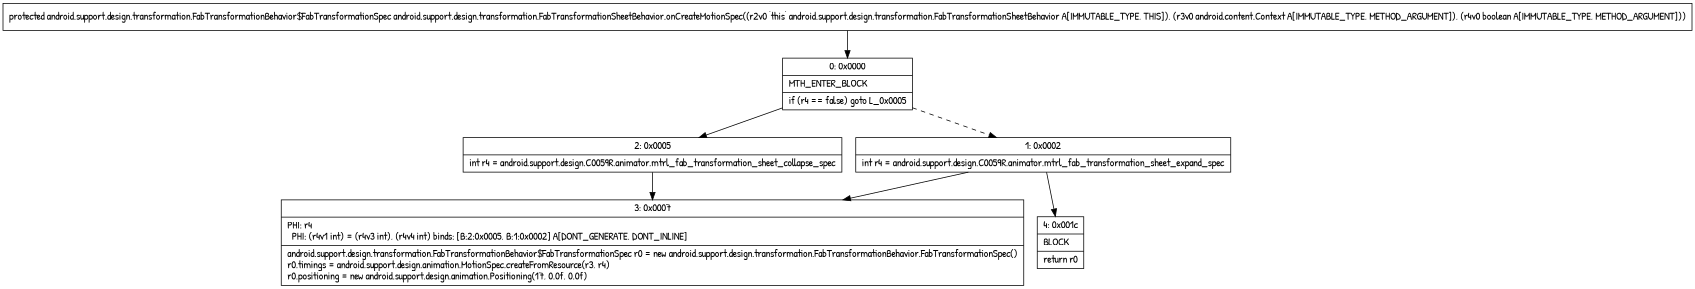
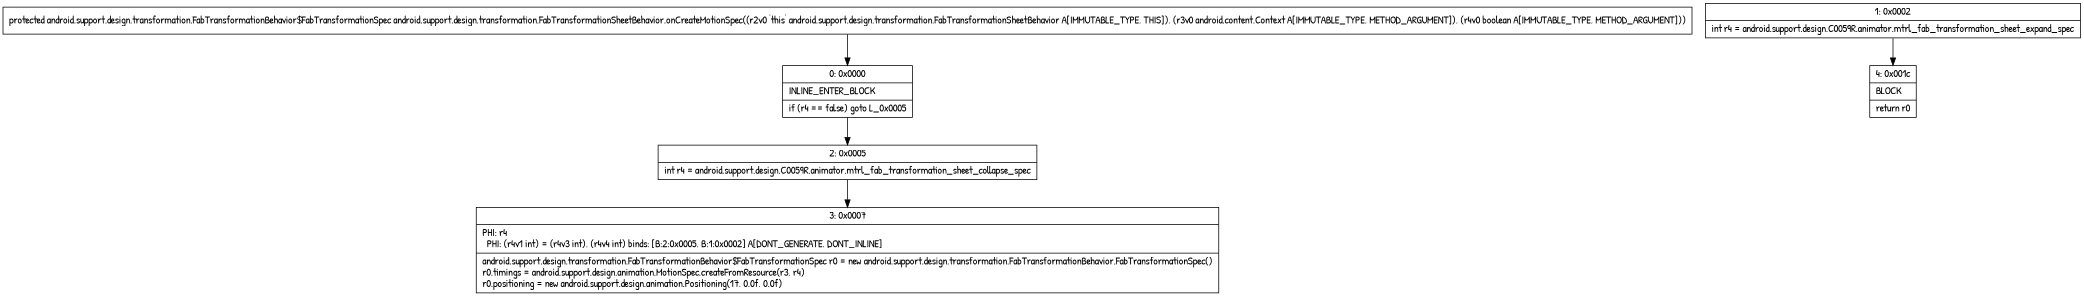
node "0: 0x0000": text "MTH_ENTER_BLOCK" -> "INLINE_ENTER_BLOCK"
edge "0: 0x0000" -> "1: 0x0002": removed
edge "1: 0x0002" -> "3: 0x0007": removed
